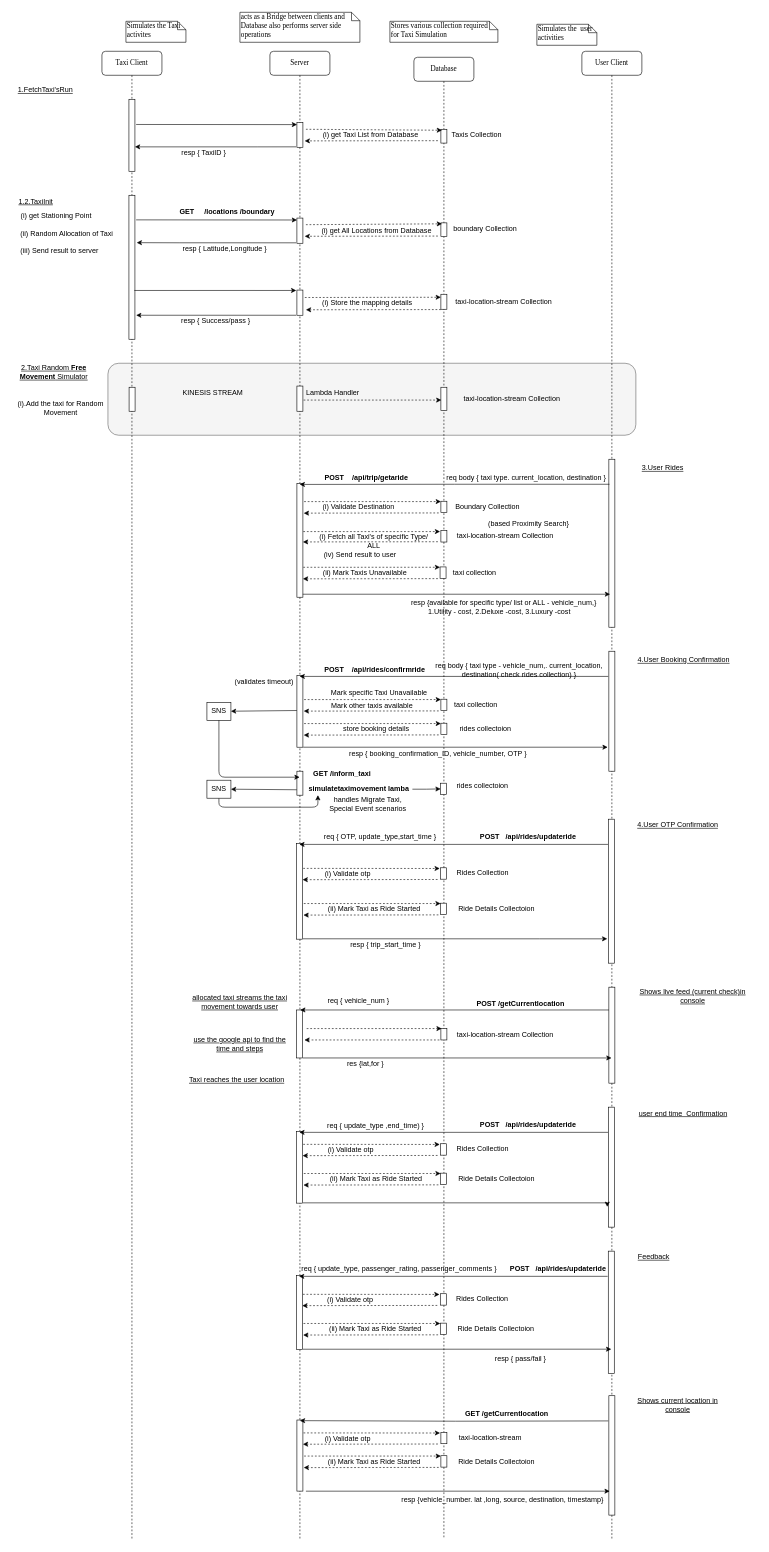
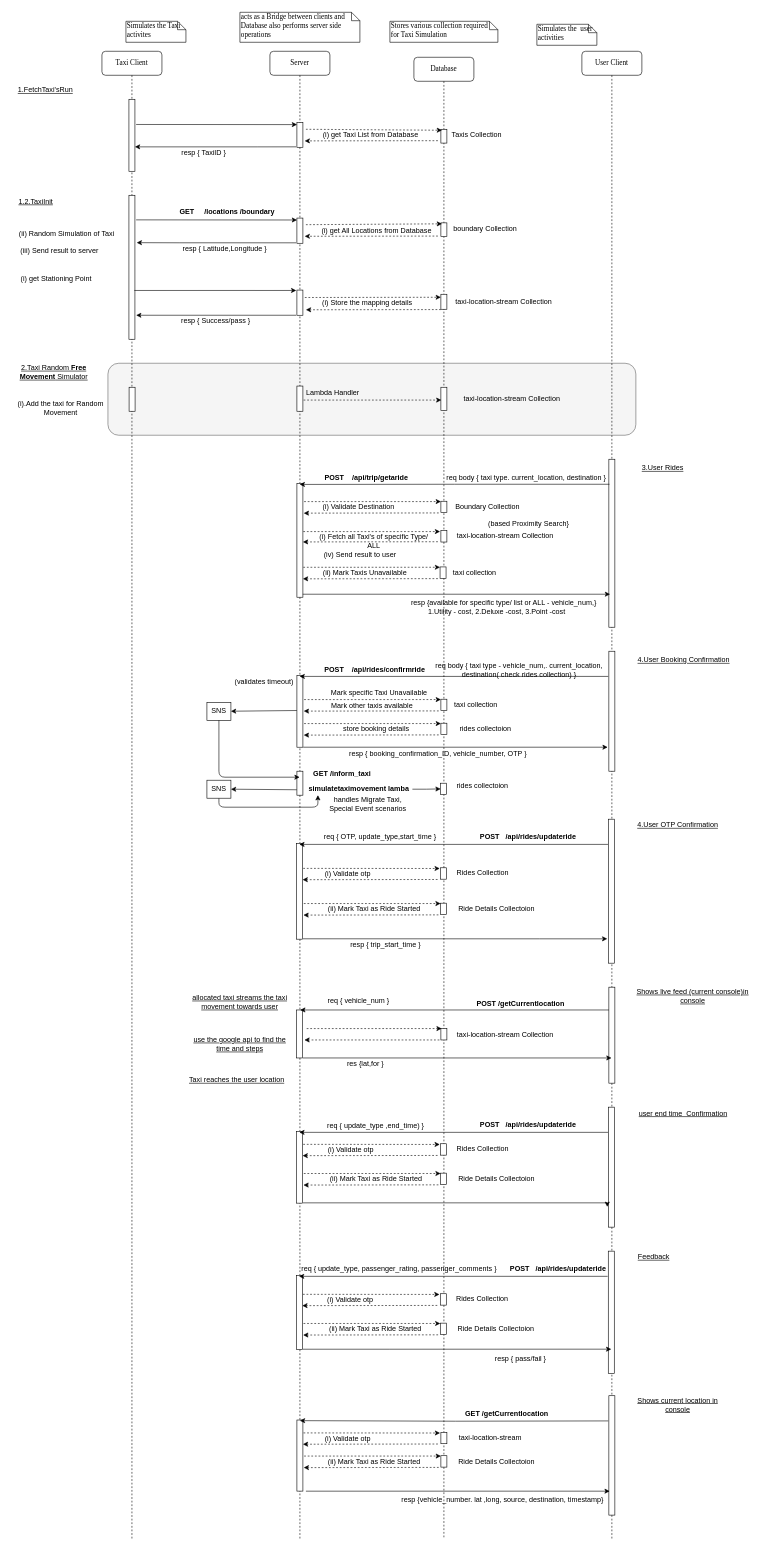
node "(i) get Stationing Point": moved (56, 216) -> (56, 279)
node "(ii) Random Allocation of Taxi": label "(ii) Random Allocation of Taxi" -> "(ii) Random Simulation of Taxi"
node "KINESIS STREAM": removed
node "1.Utility - cost, 2.Deluxe -cost, 3.Luxury -cost": label "1.Utility - cost, 2.Deluxe -cost, 3.Luxury -cost" -> "1.Utility - cost, 2.Deluxe -cost, 3.Point -cost"
node "Shows live feed (current check)in console": label "Shows live feed (current check)in console" -> "Shows live feed (current console)in console"
